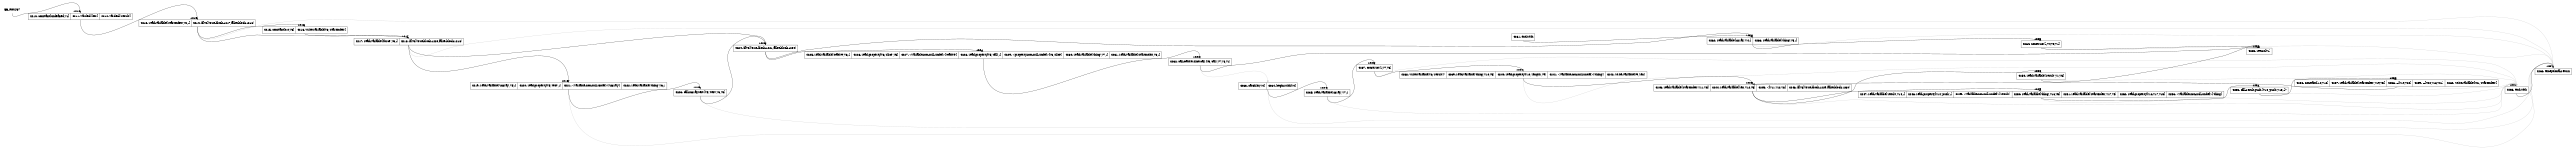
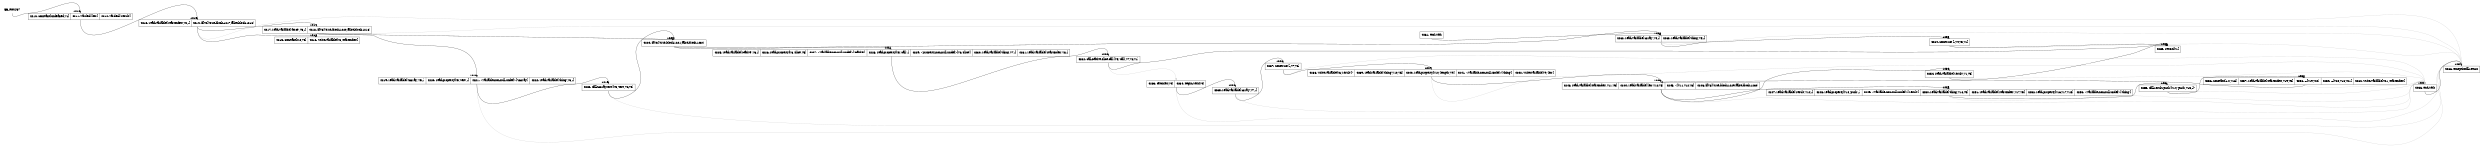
edge "4215: constant[0.0,v3]" -> "4217: read-variable['force',v3,-]": removed
